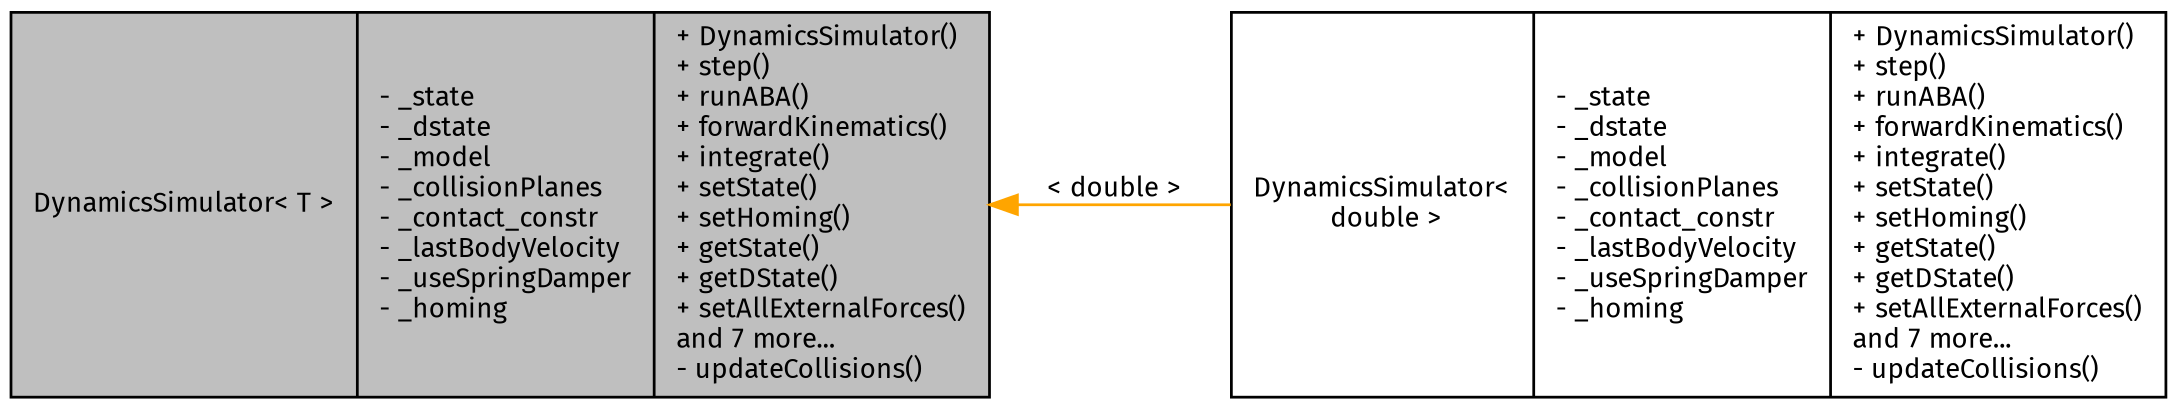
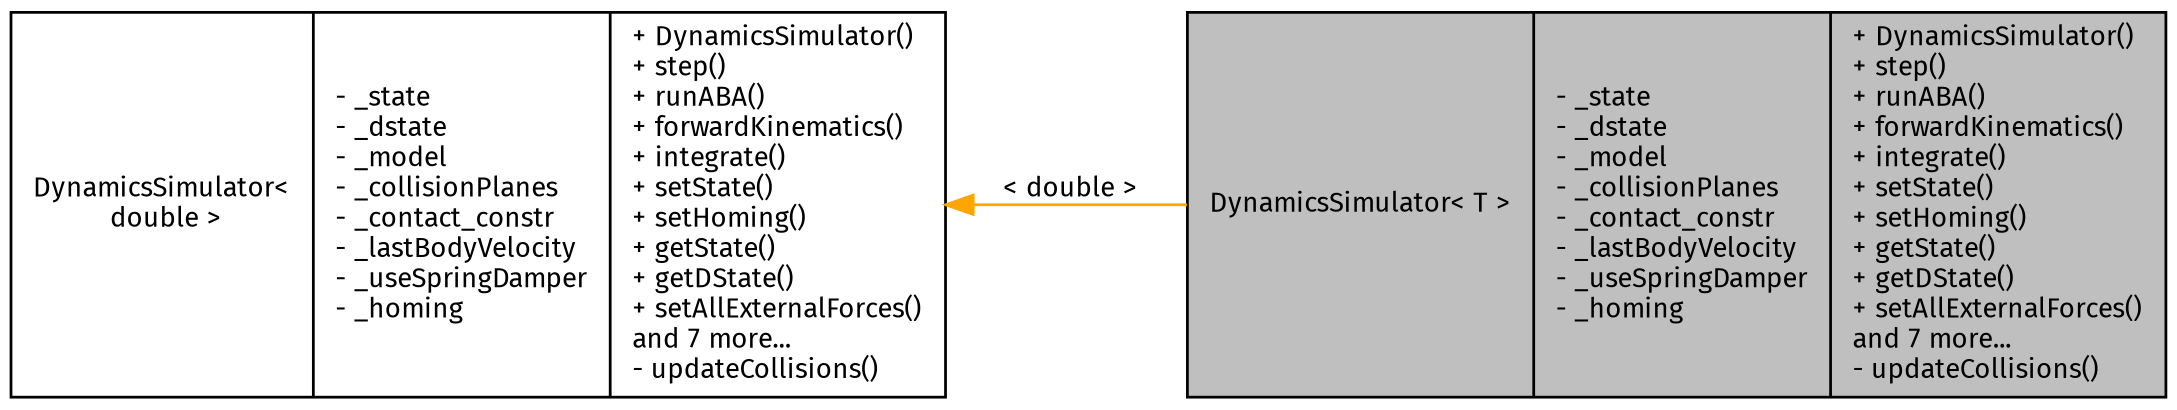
edge "DynamicsSimulator<" -> "DynamicsSimulator< T >": reversed
